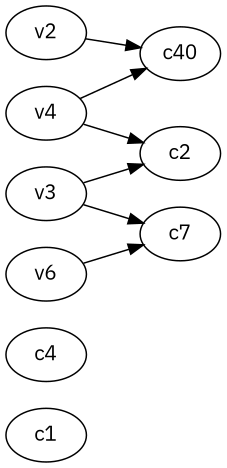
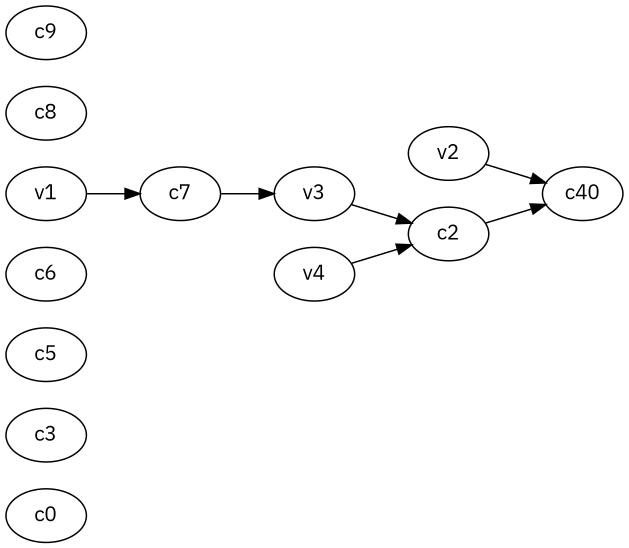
node "c9": added
edge "v4" -> "c40": now "c2" -> "c40"
node "c8": added
edge "v3" -> "c7": reversed
node "v6": label "v6" -> "v1"
node "c6": added
node "c4": removed
node "c5": added
node "c1": label "c1" -> "c0"
node "c3": added
